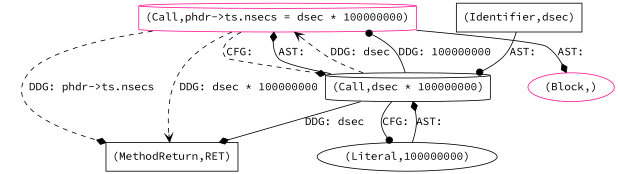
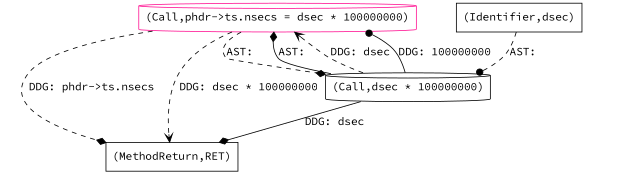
edge "(Call,phdr->ts.nsecs = dsec * 100000000)" -> "(Call,dsec * 100000000)": label "CFG: " -> "AST: "
edge "(Identifier,dsec)" -> "(Call,dsec * 100000000)": style solid -> dashed
node "(Block,)": removed
node "(Literal,100000000)": removed
